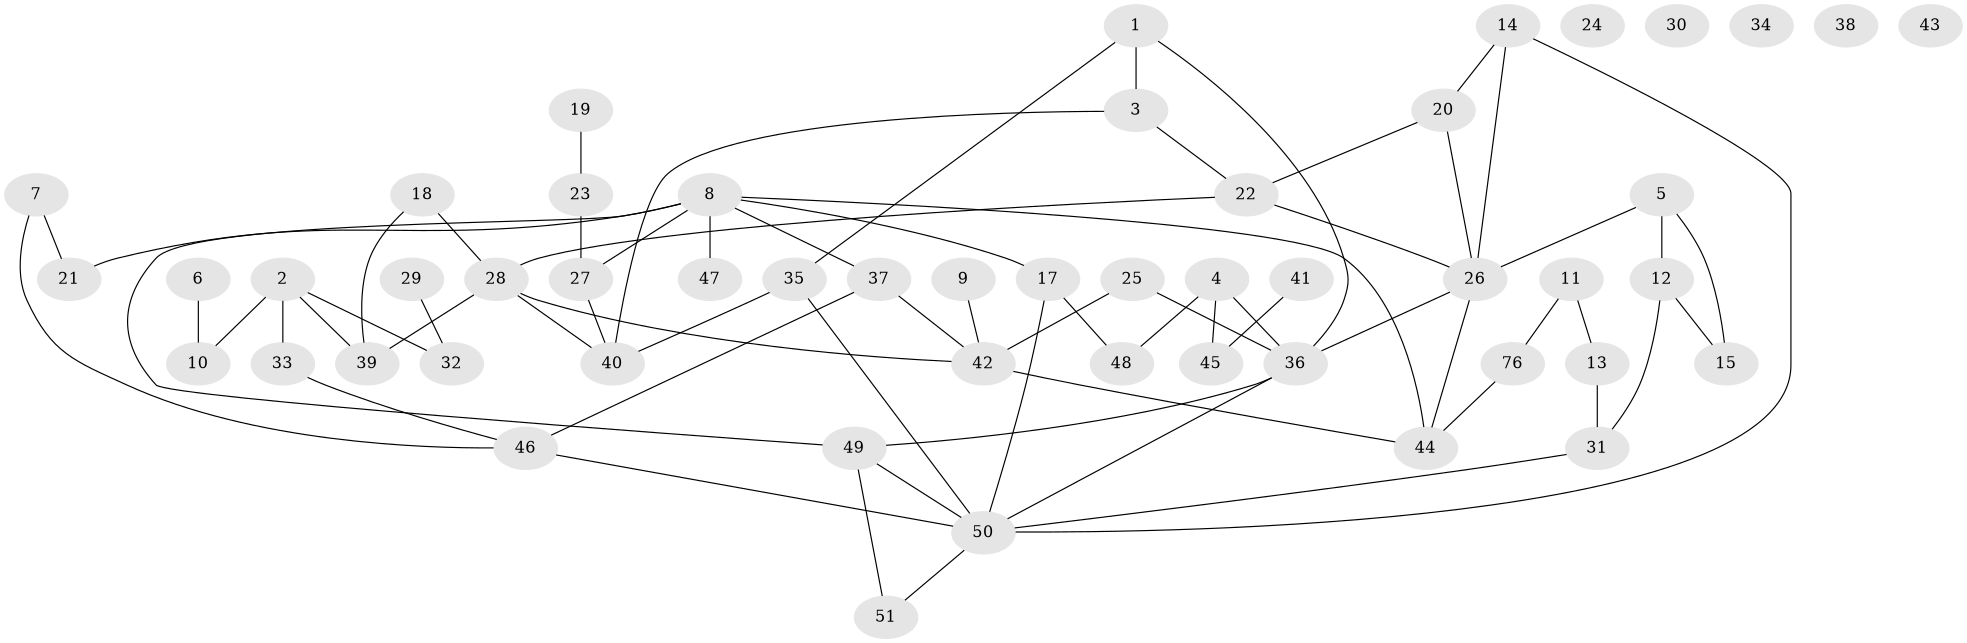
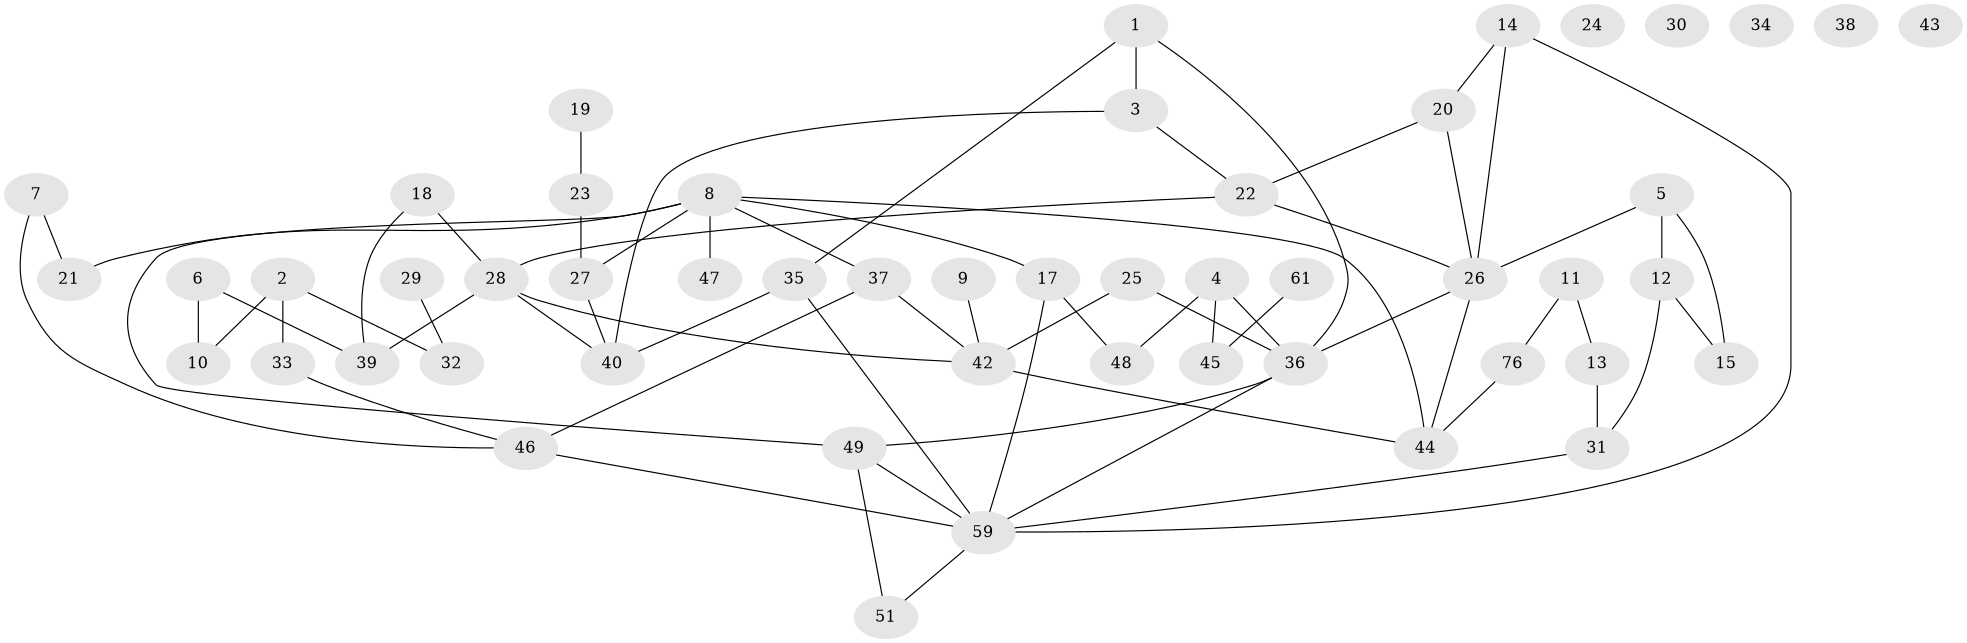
node "41": label "41" -> "61"
edge "2" -- "39": now "6" -- "39"
node "50": label "50" -> "59"
